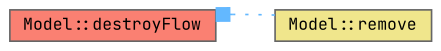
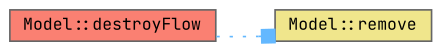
edge "Model::remove" -> "Model::destroyFlow": reversed
